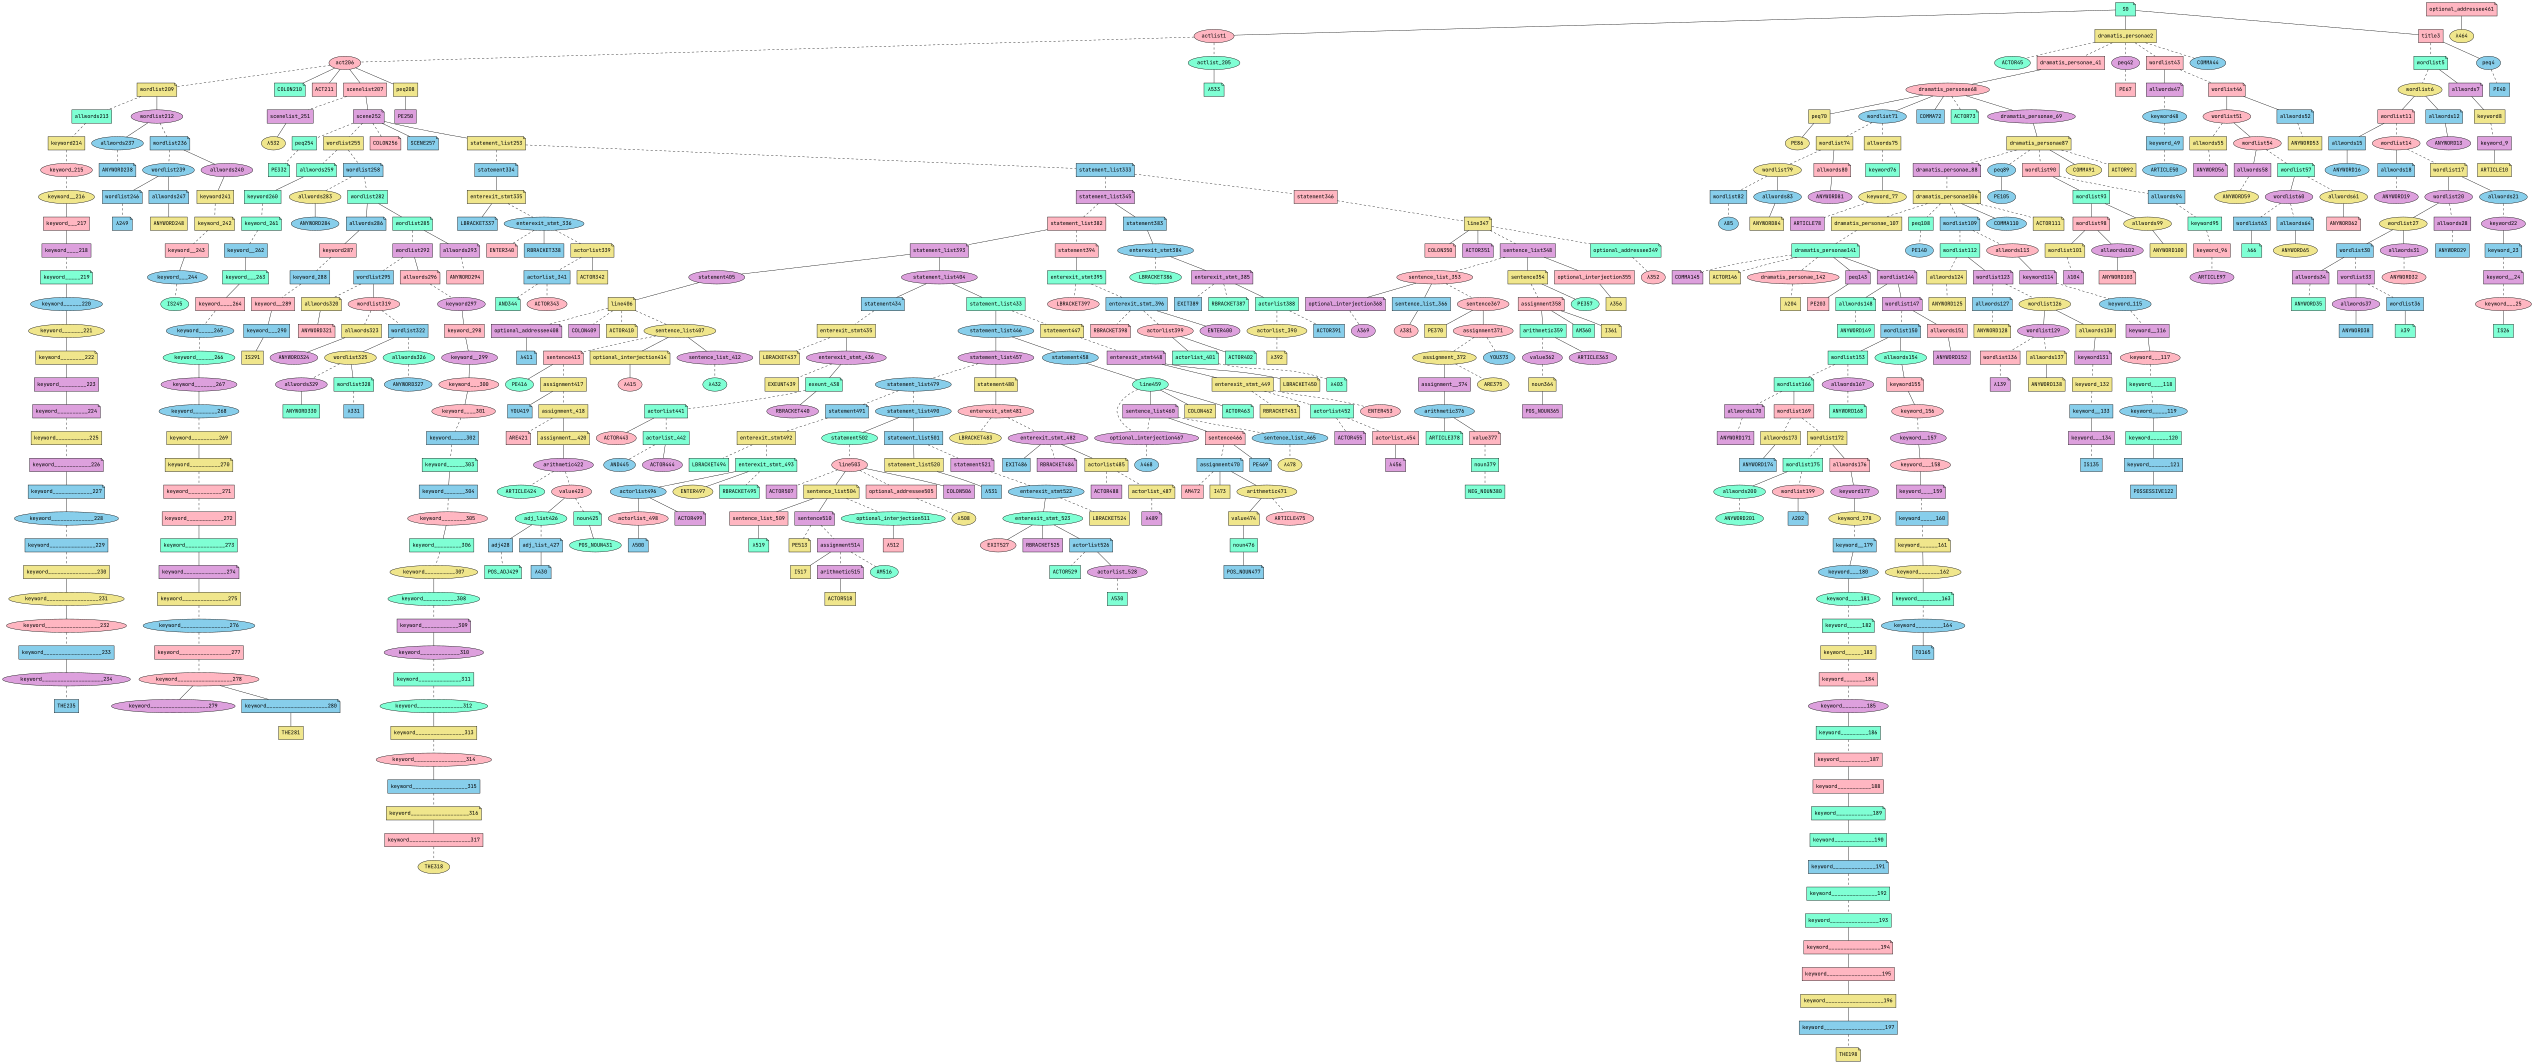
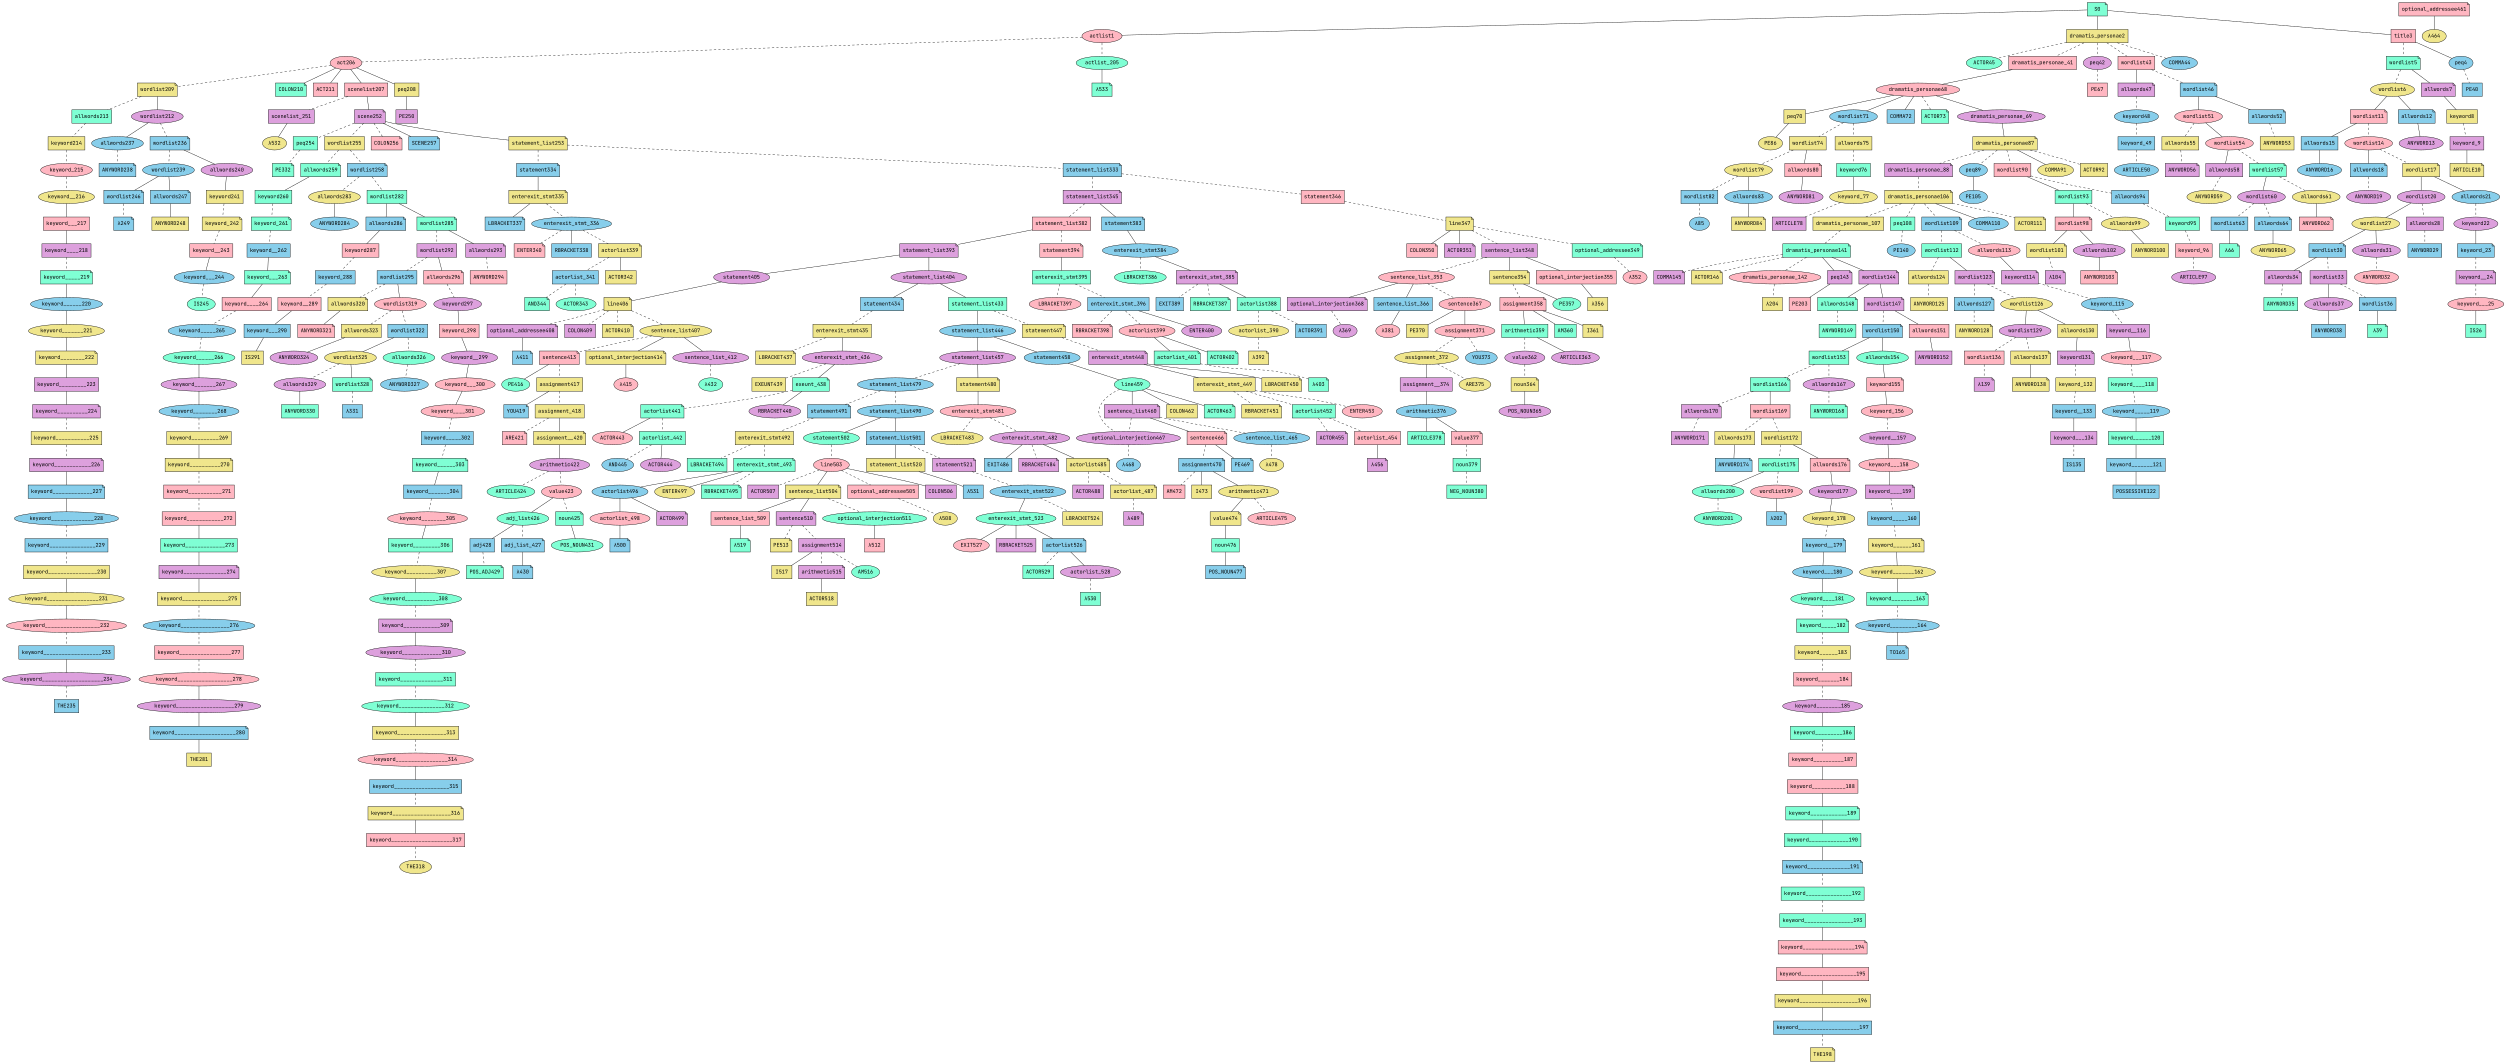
node "wordlist46": fillcolor lightpink -> skyblue
edge "wordlist93" -- "allwords99": style solid -> dashed
node "ACTOR343": fillcolor lightpink -> aquamarine
node "POS_NOUN365": shape box -> ellipse
edge "keyword__________________278" -- "keyword____________________280": now "keyword___________________279" -- "keyword____________________280"
